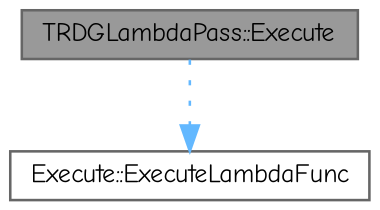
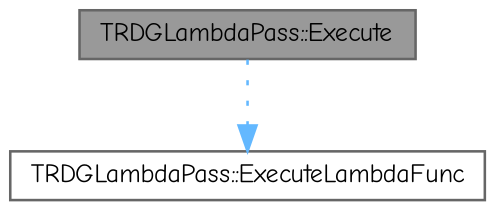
node "Execute::ExecuteLambdaFunc": label "Execute::ExecuteLambdaFunc" -> "TRDGLambdaPass::ExecuteLambdaFunc"
